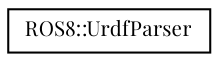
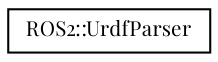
node "ROS8::UrdfParser": label "ROS8::UrdfParser" -> "ROS2::UrdfParser"
